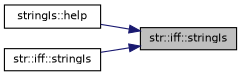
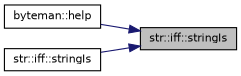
node "stringIs::help": label "stringIs::help" -> "byteman::help"
